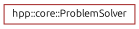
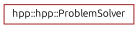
node "hpp::core::ProblemSolver": label "hpp::core::ProblemSolver" -> "hpp::hpp::ProblemSolver"
